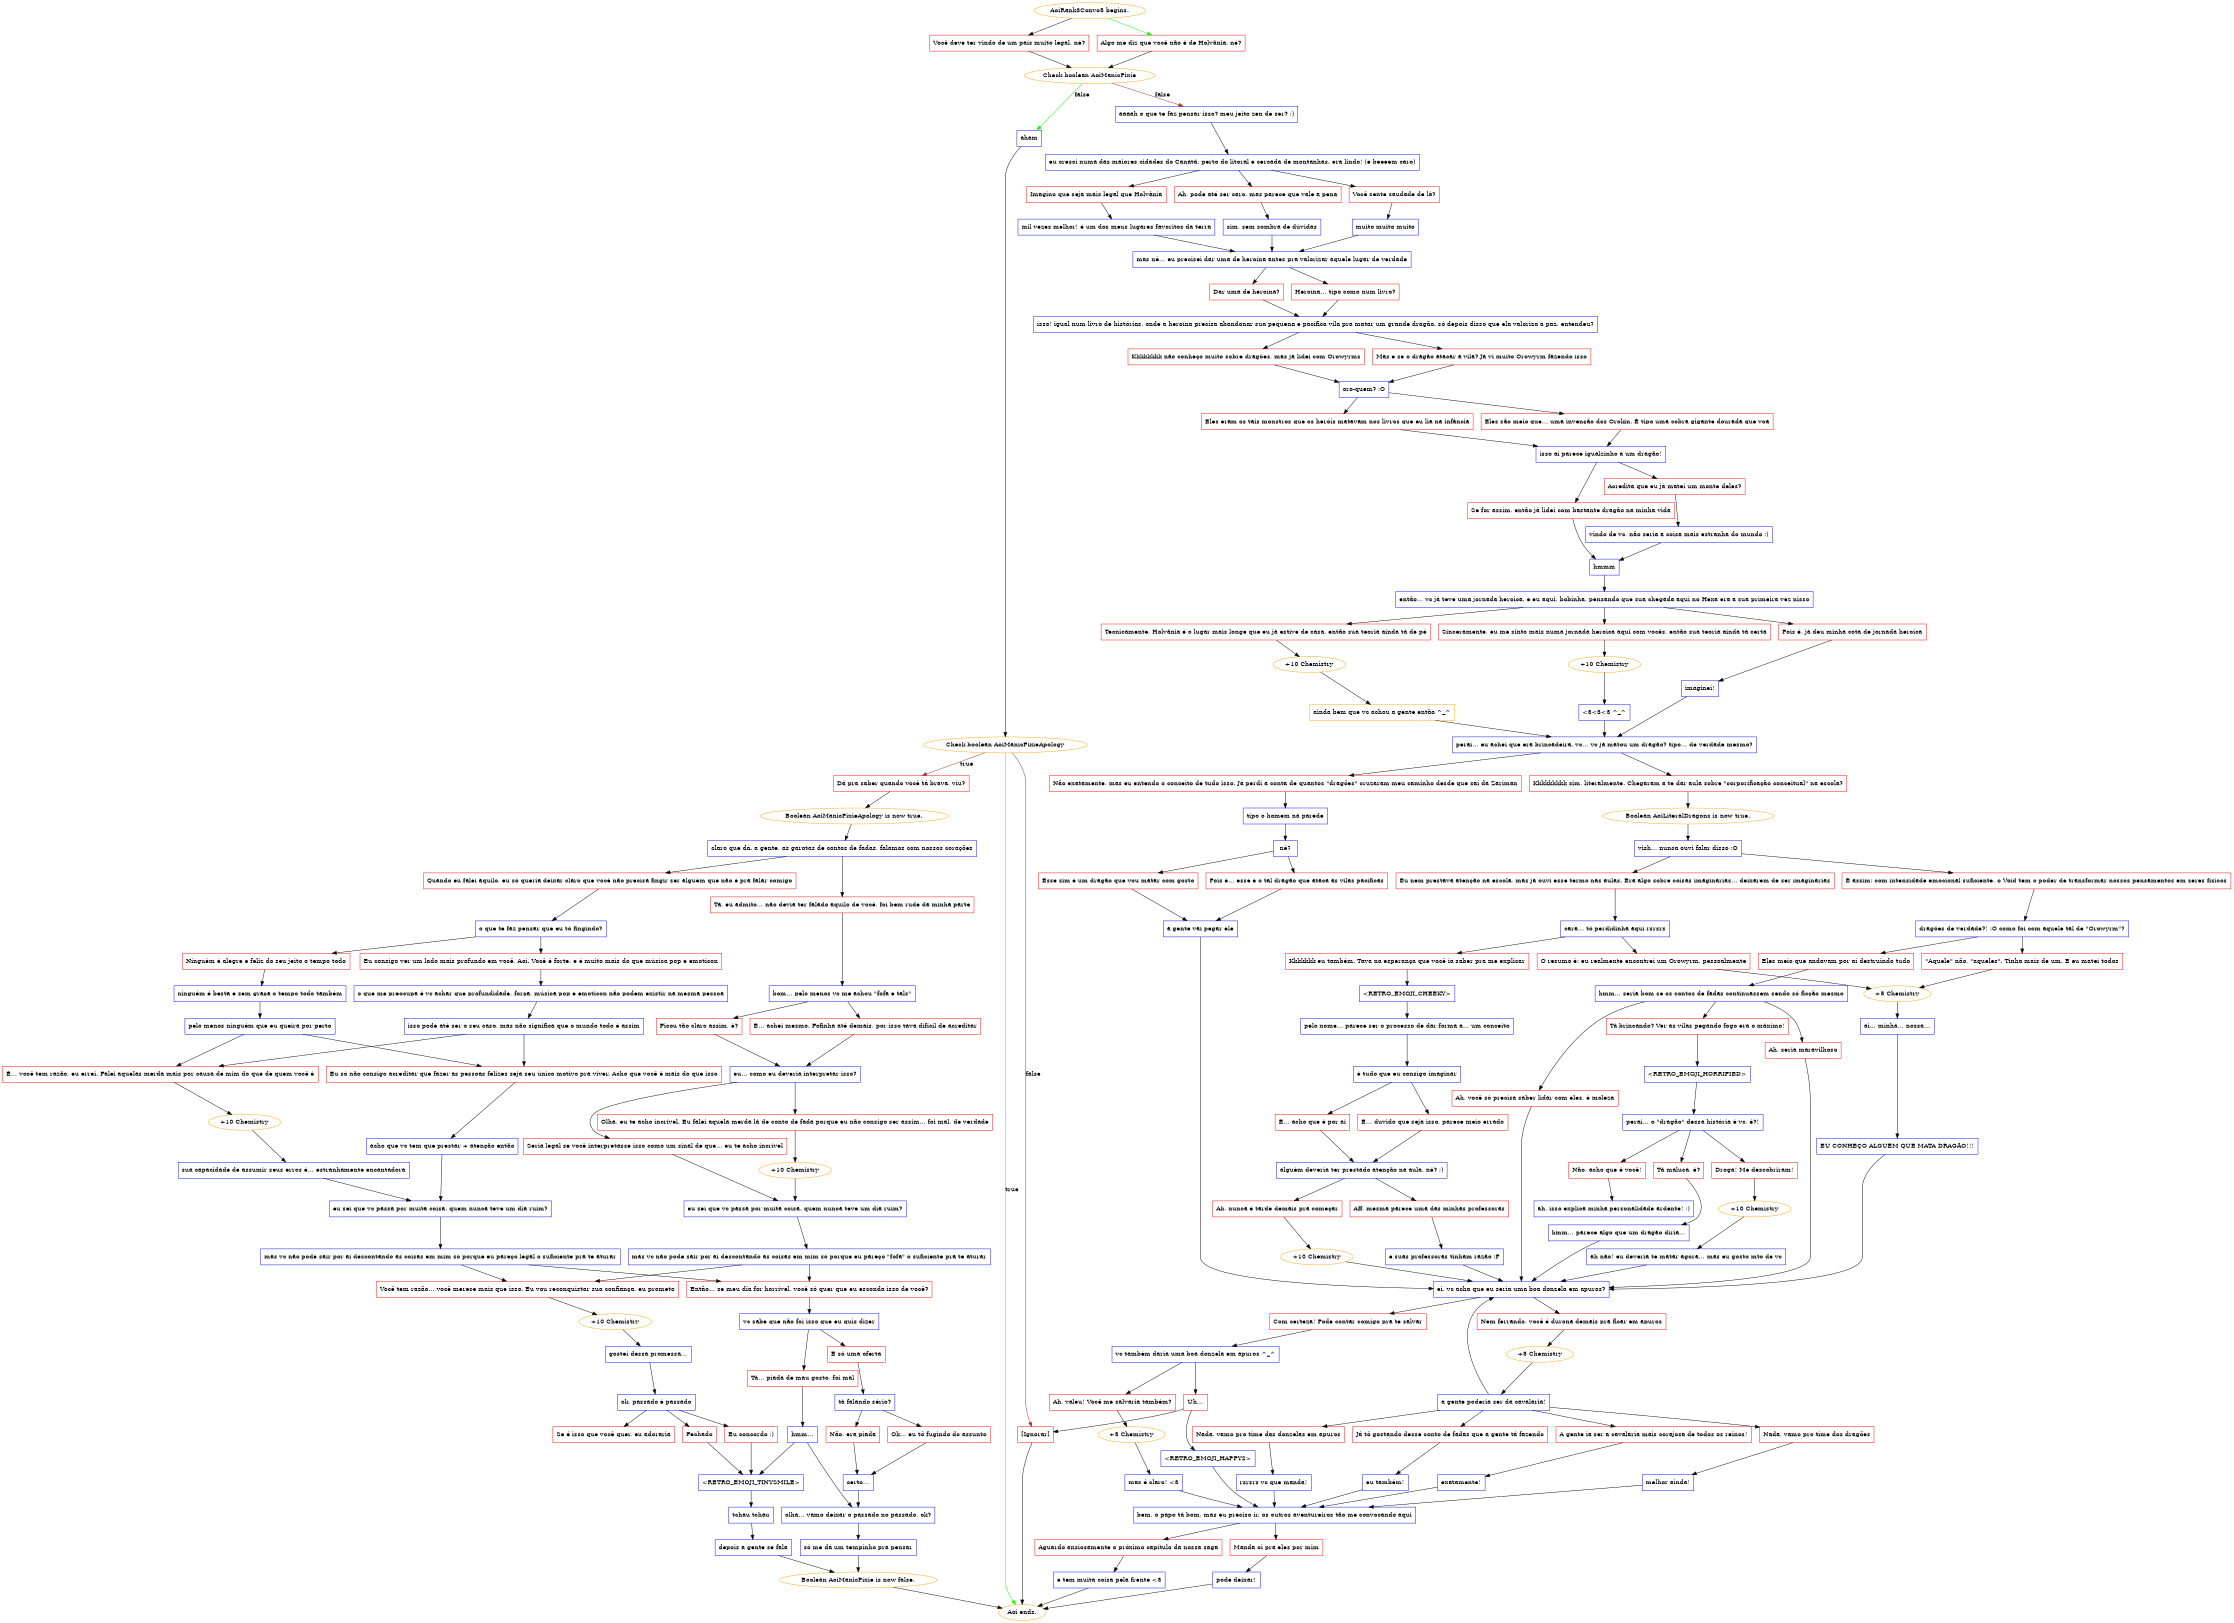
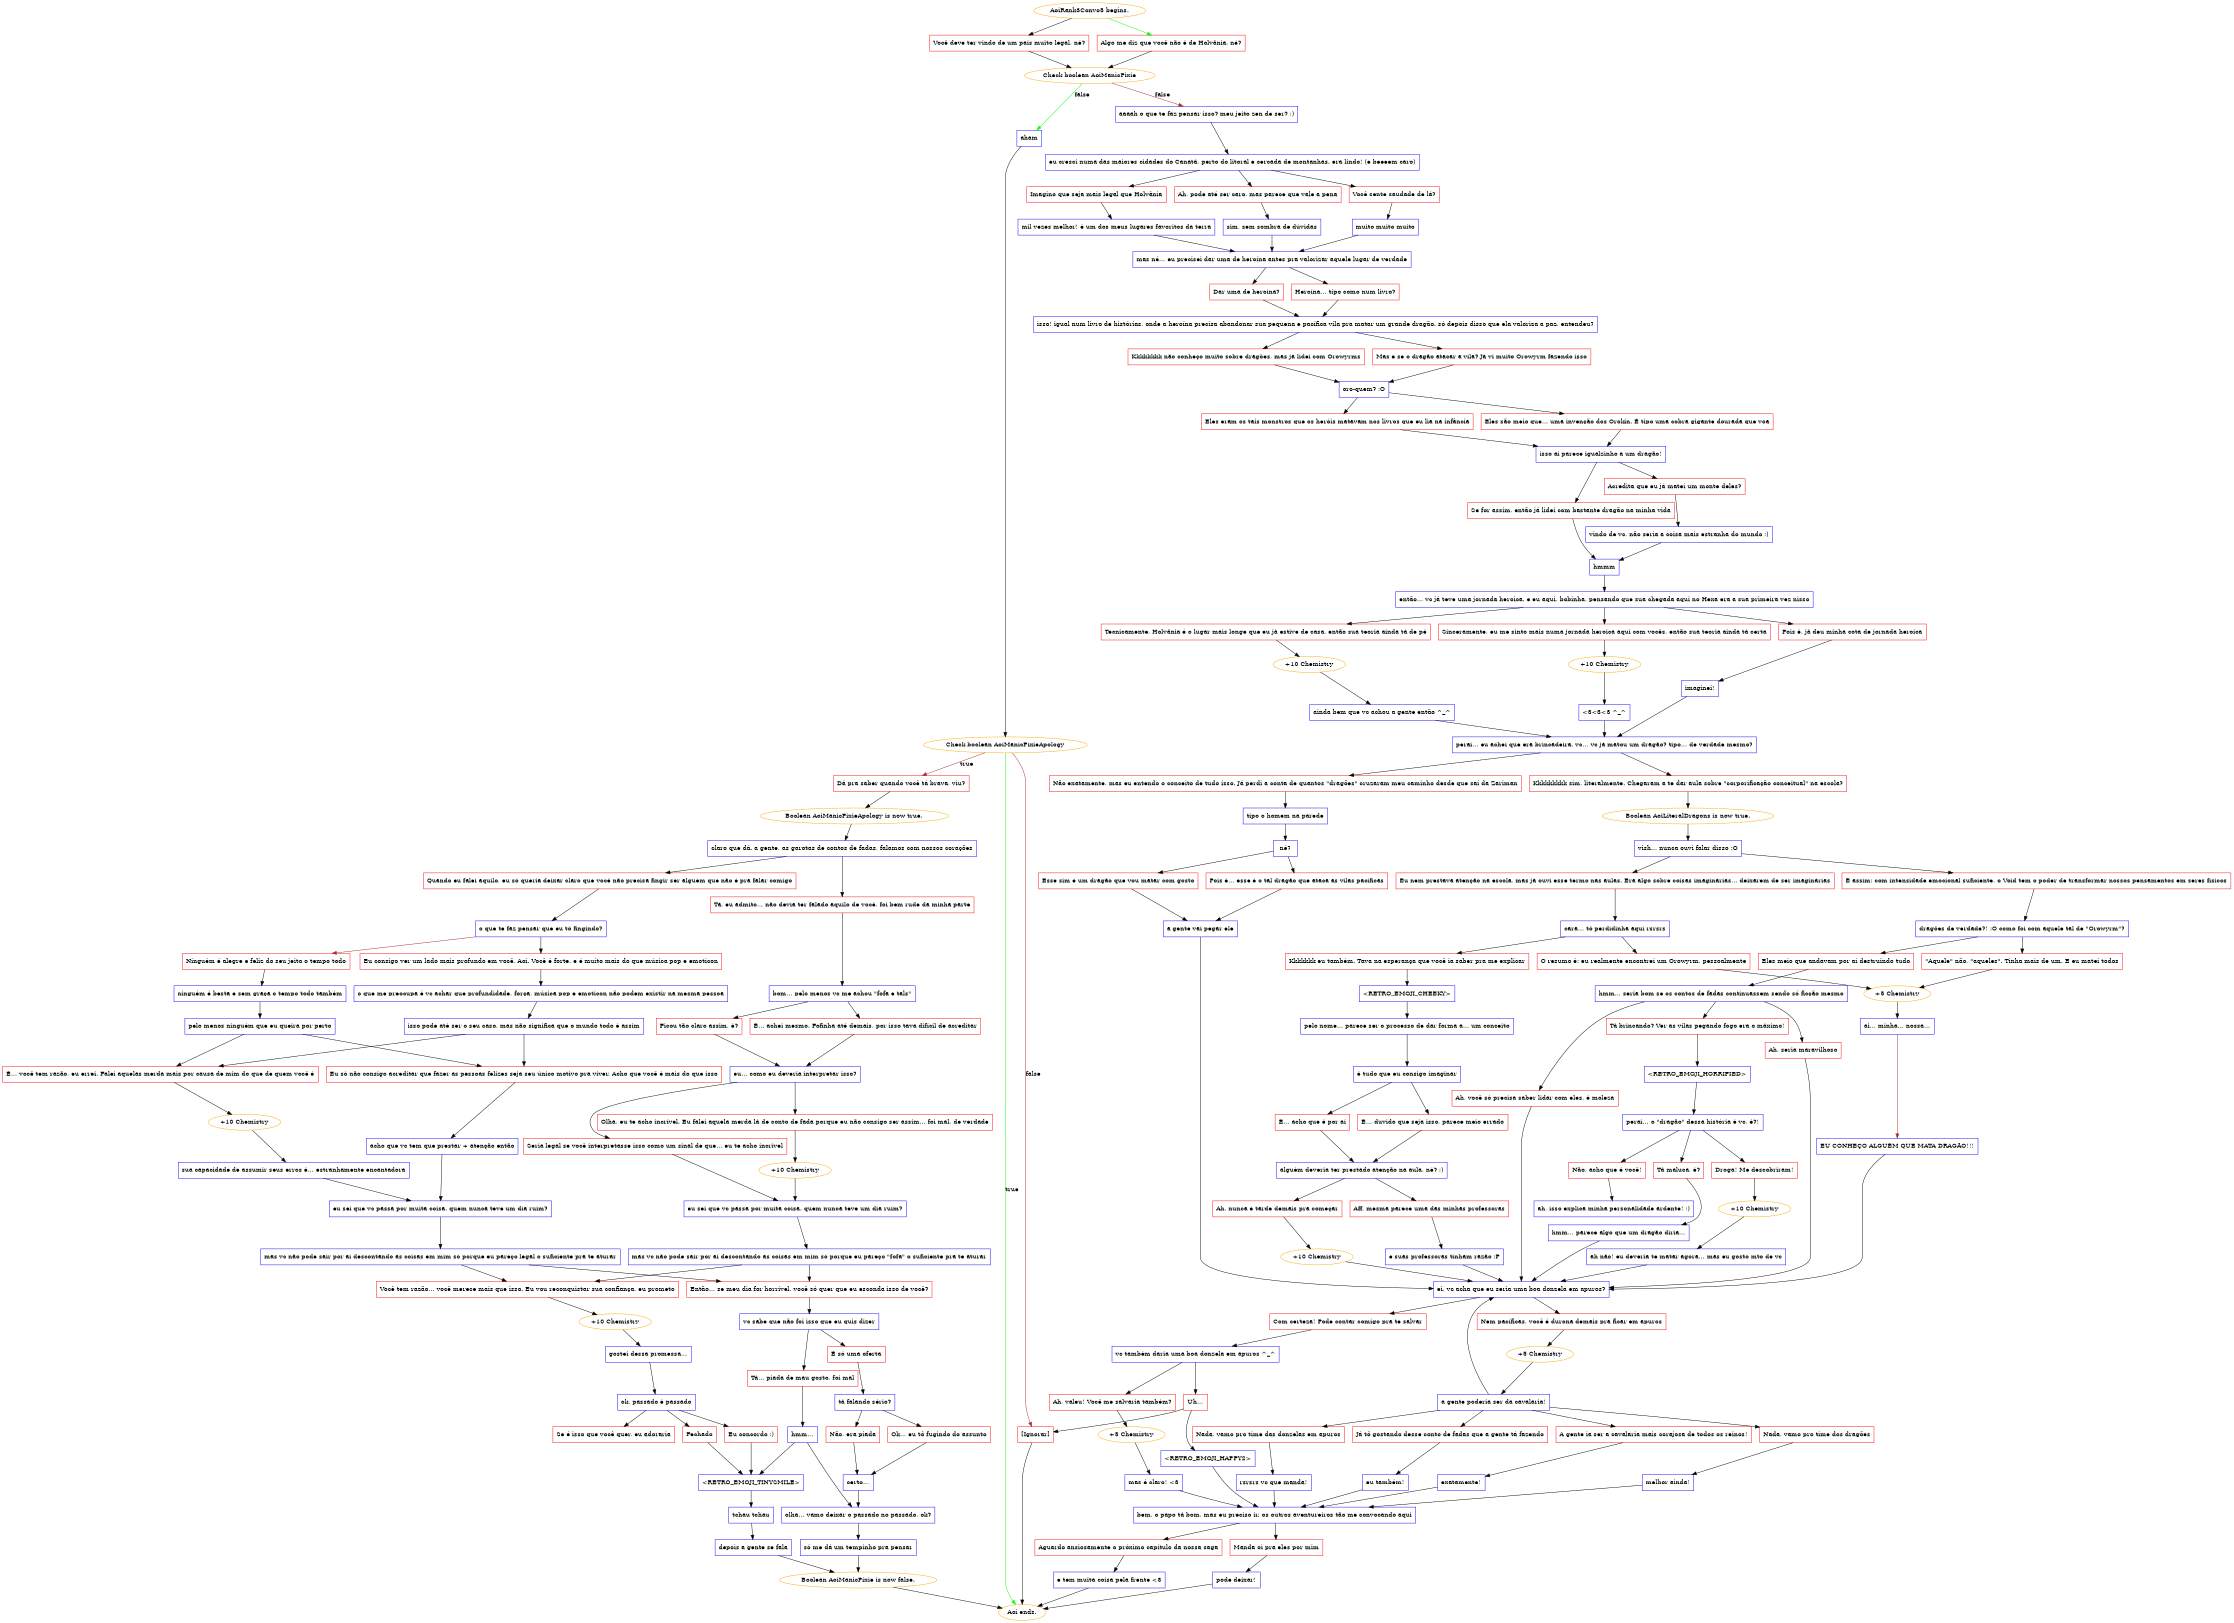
node "ainda bem que vc achou a gente então ^_^": color orange -> blue
edge "o que te faz pensar que eu tô fingindo?" -> "Ninguém é alegre e feliz do seu jeito o tempo todo": color black -> brown
edge "ai… minha… nossa…" -> "EU CONHEÇO ALGUÉM QUE MATA DRAGÃO!!!": color black -> brown
node "Nem ferrando, você é durona demais pra ficar em apuros": label "Nem ferrando, você é durona demais pra ficar em apuros" -> "Nem pacíficas, você é durona demais pra ficar em apuros"
